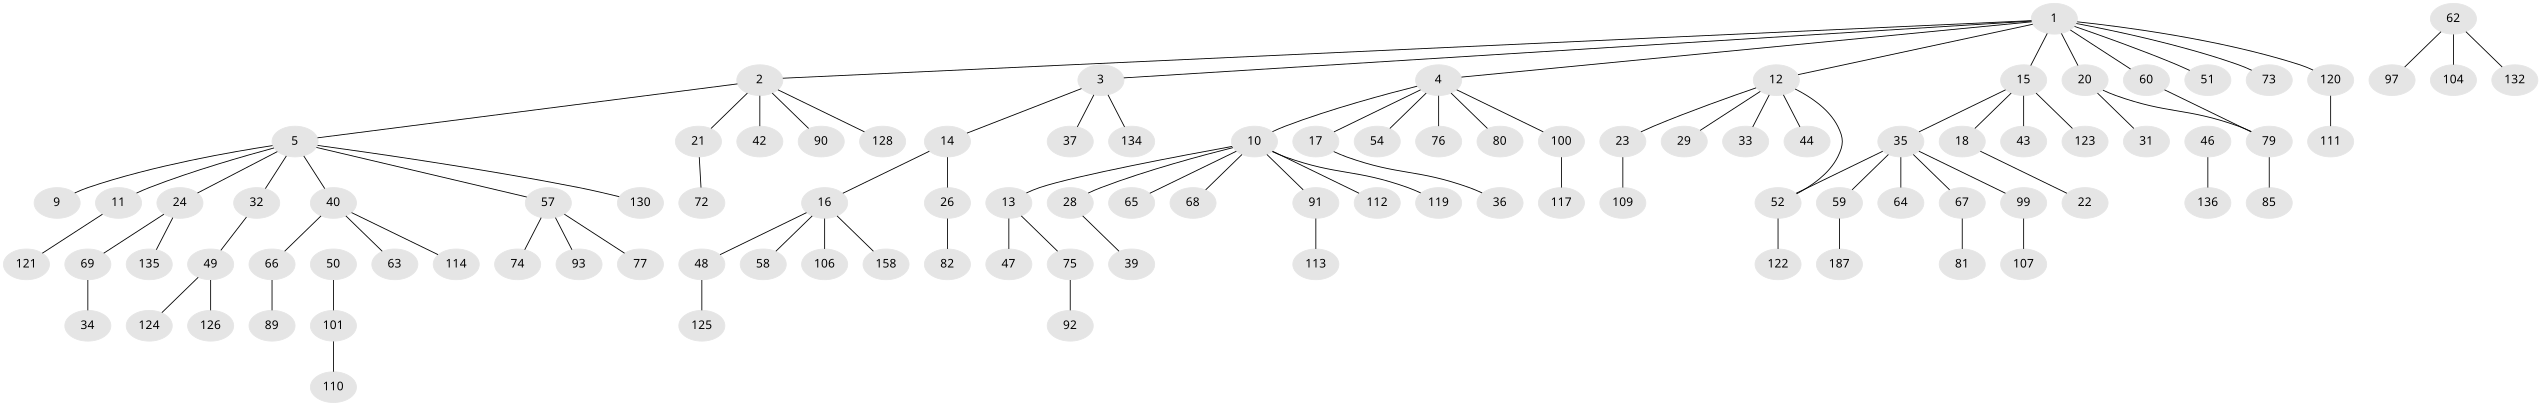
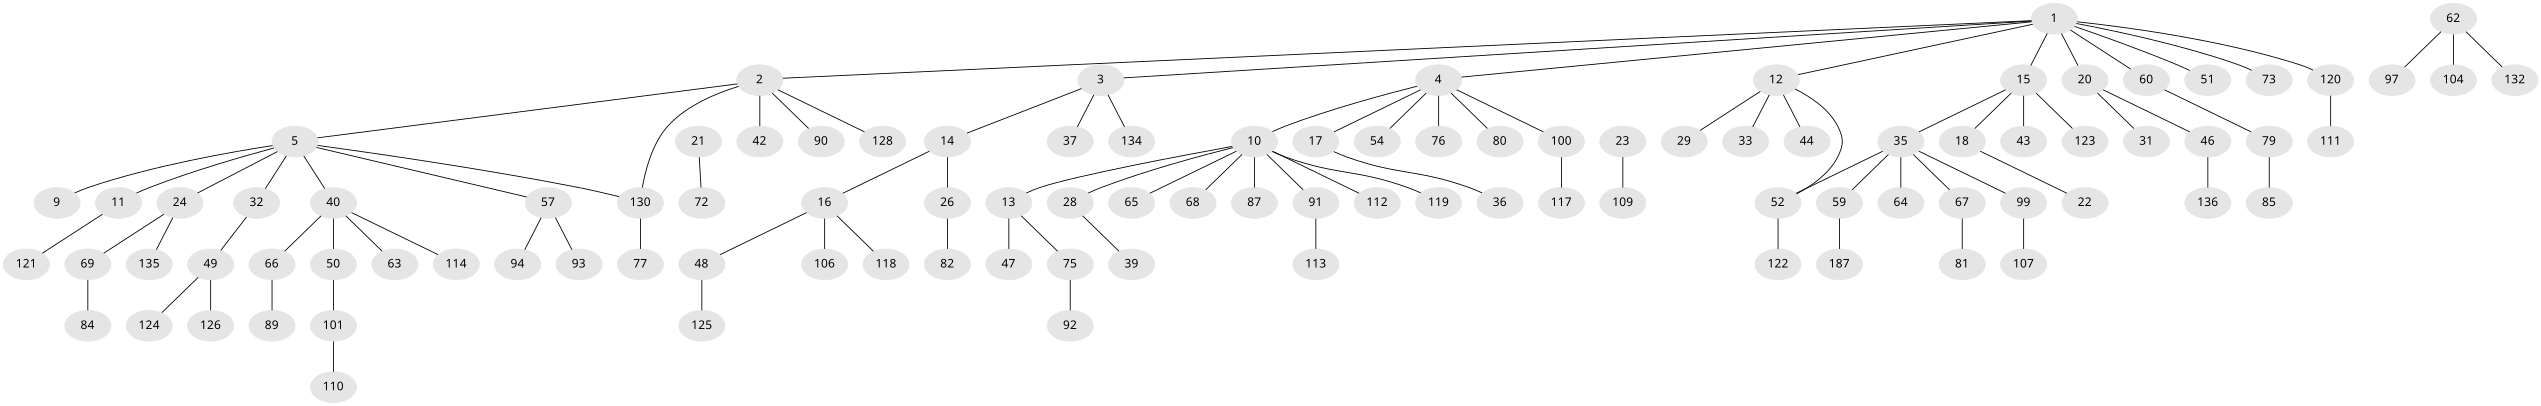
edge "12" -- "23": removed
edge "2" -- "21": now "2" -- "130"
edge "20" -- "79": now "20" -- "46"
node "87": added
edge "40" -- "50": added
edge "57" -- "77": now "130" -- "77"
node "74": label "74" -> "94"
node "58": removed
node "158": label "158" -> "118"
node "34": label "34" -> "84"
